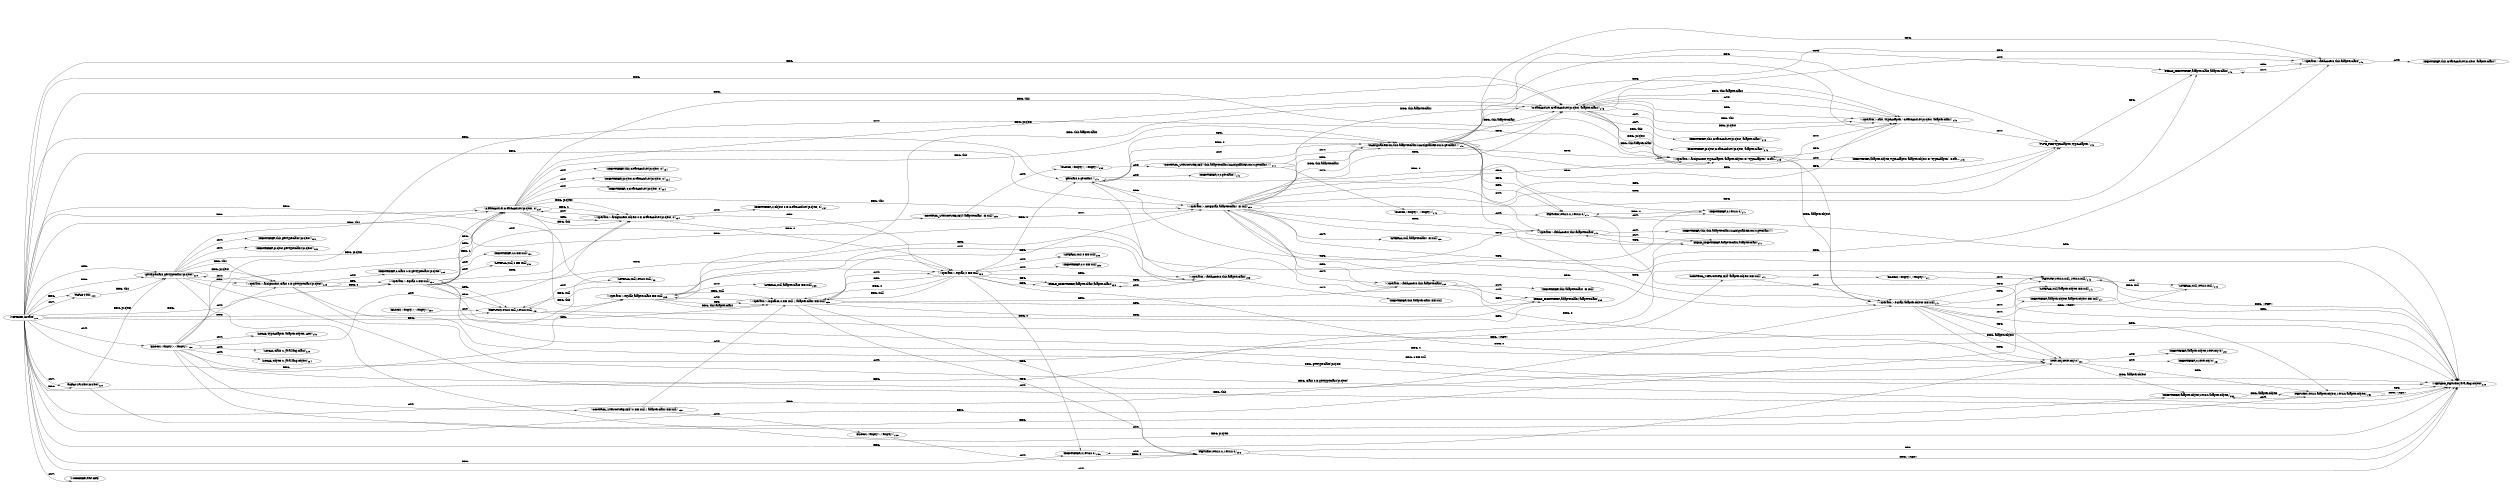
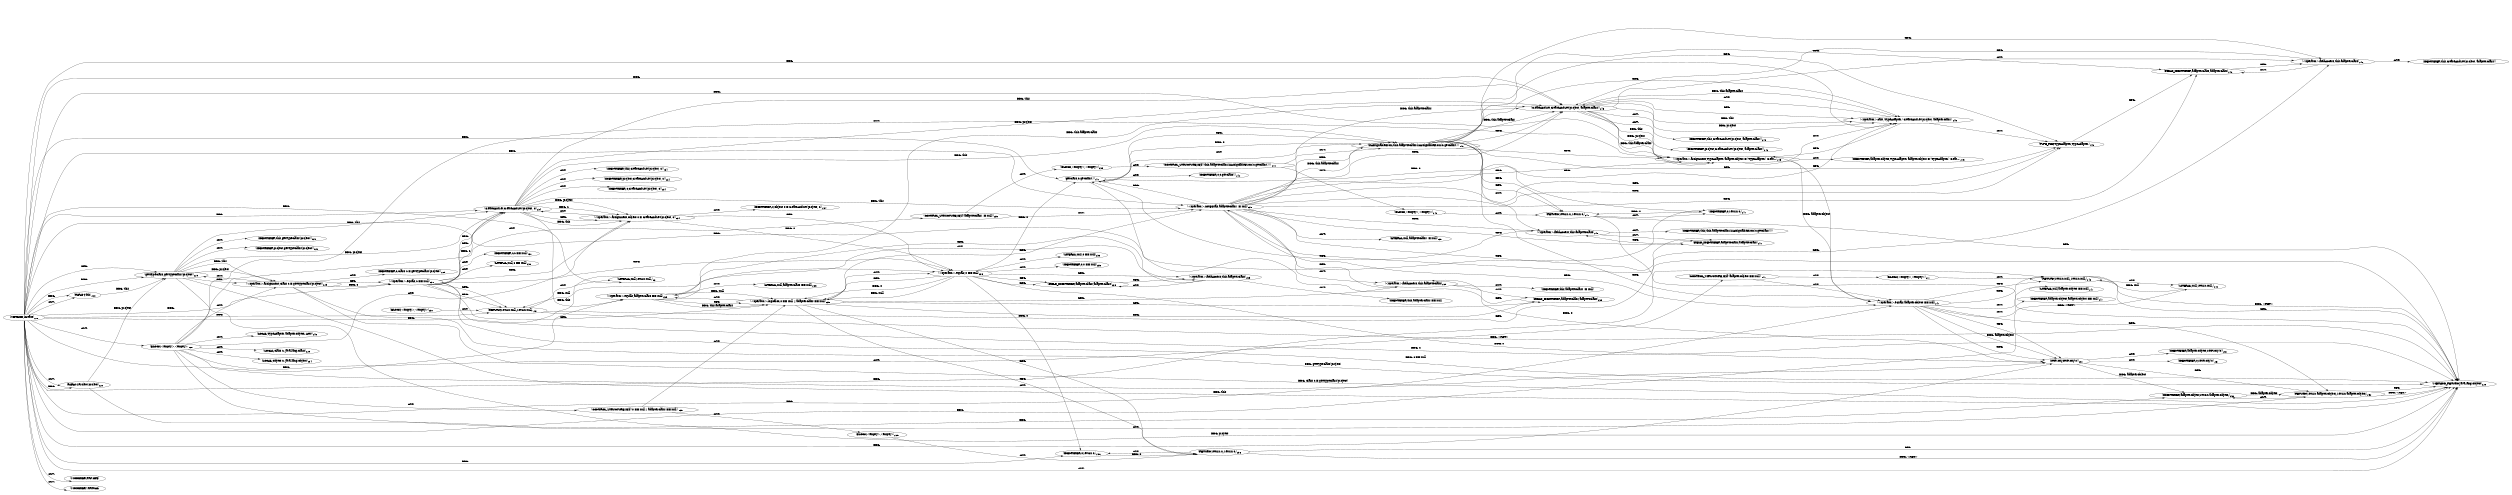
edge "(getClass,o.getClass())" -> "(<operator>.notEquals,adaptToClass != null)": reversed
node "(MODIFIER,VIRTUAL)": added
